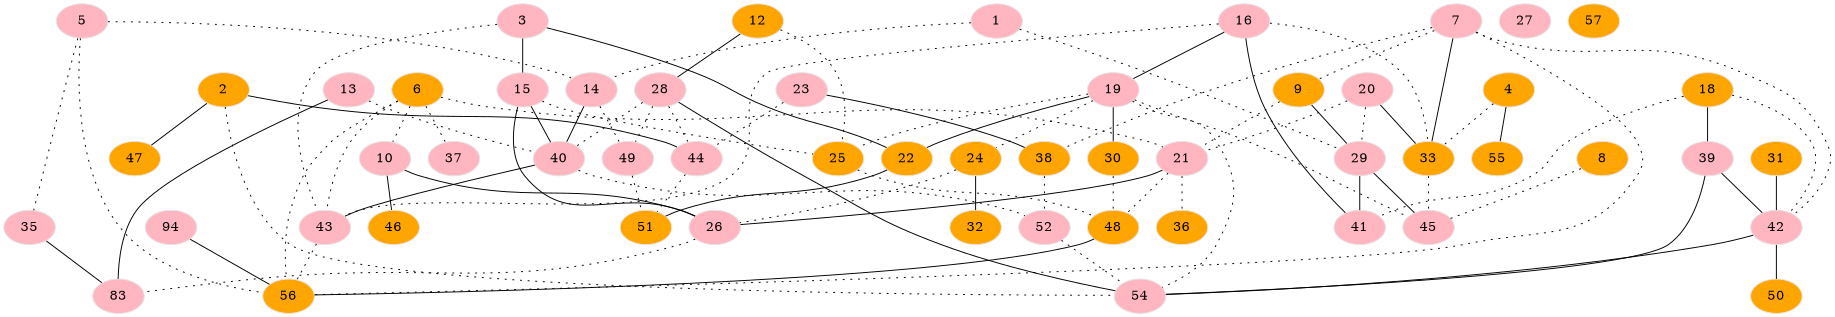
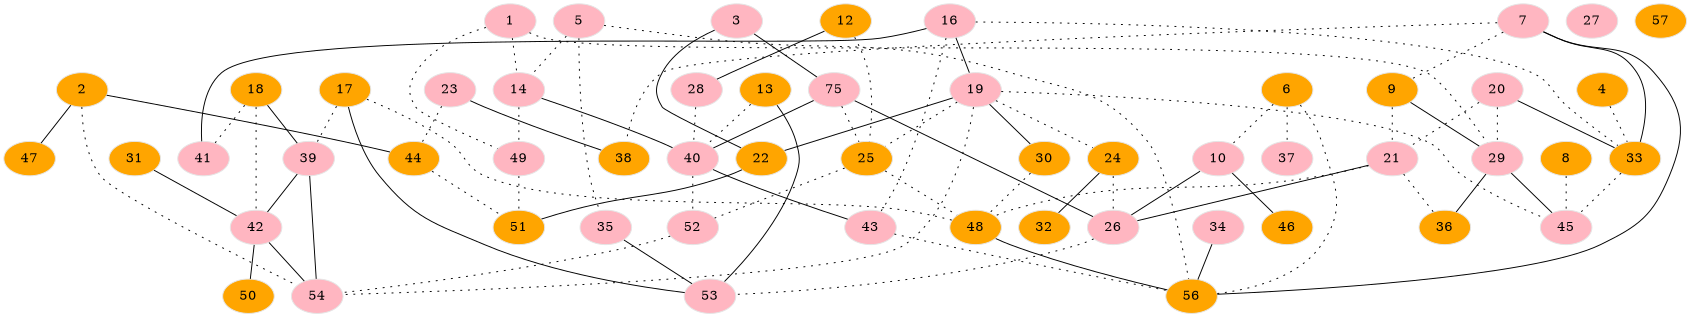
edge "3" -- "43": removed
edge "7" -- "42": removed
node "17": added
node "13": fillcolor lightpink -> orange
node "15": label "15" -> "75"
edge "6" -- "21": removed
edge "28" -- "49": now "1" -- "49"
edge "28" -- "44": removed
edge "6" -- "43": removed
node "44": fillcolor lightpink -> orange
node "55": removed
edge "29" -- "41": now "29" -- "36"
edge "38" -- "52": now "25" -- "52"
edge "28" -- "54": removed
node "94": label "94" -> "34"
edge "7" -- "56": style dotted -> solid
node "83": label "83" -> "53"
